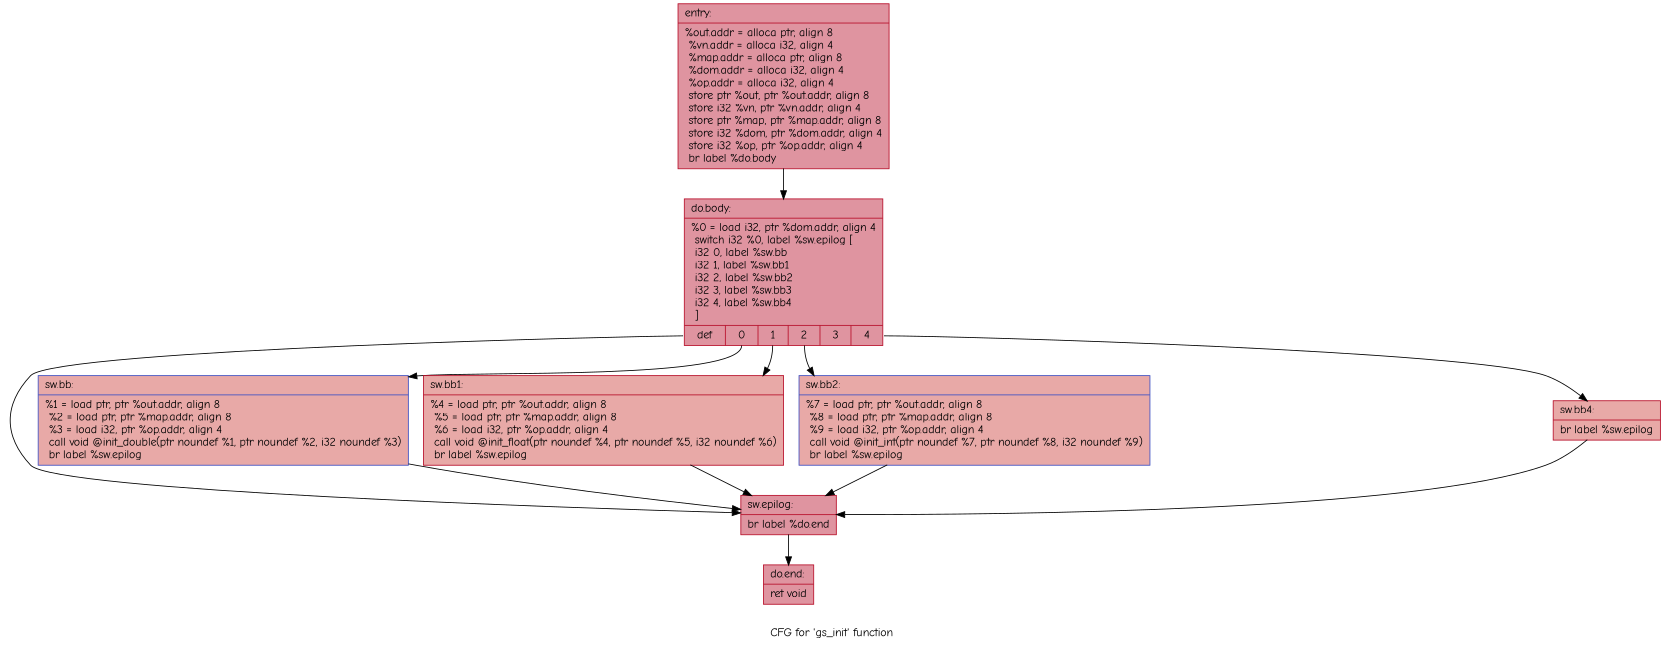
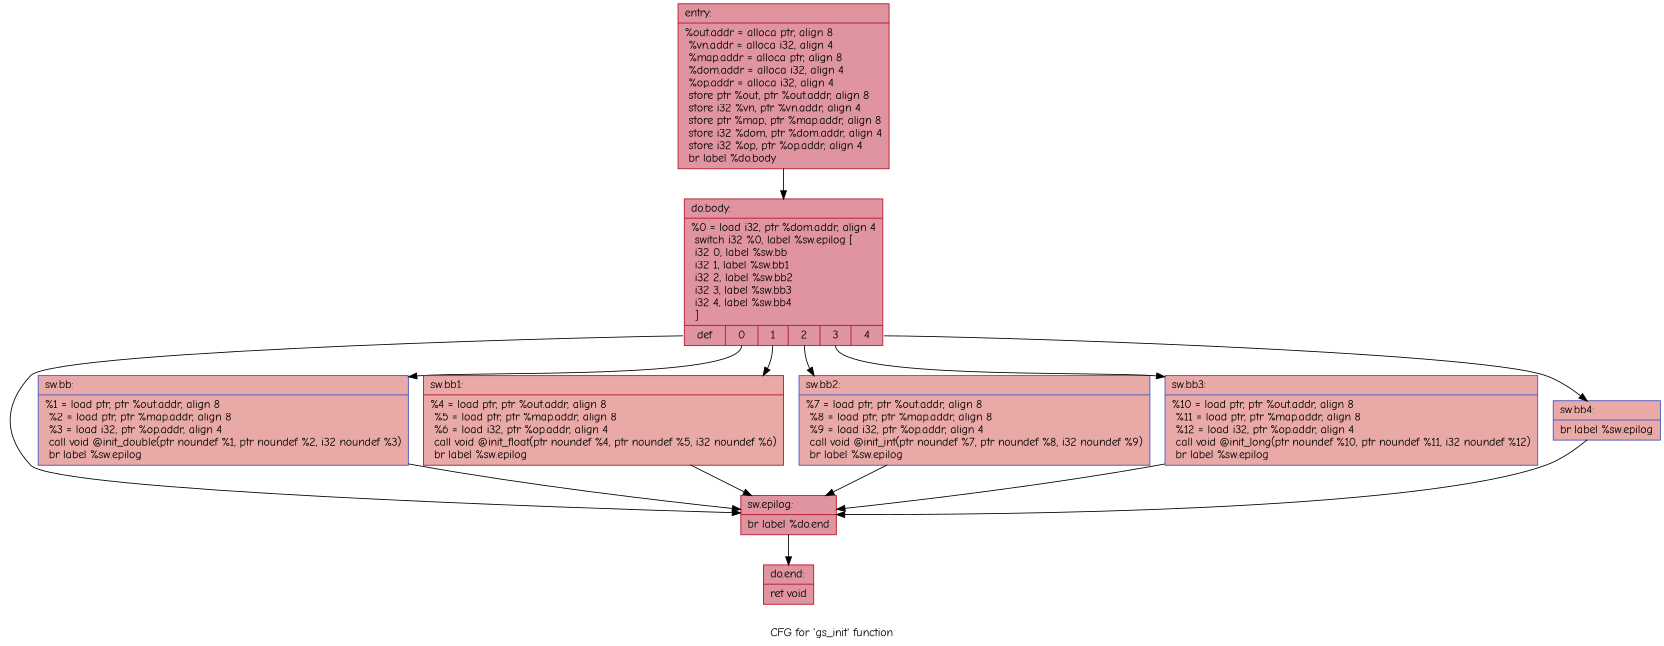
node "sw.bb3:": added
node "sw.bb4:": color #b70d28ff -> #3d50c3ff
